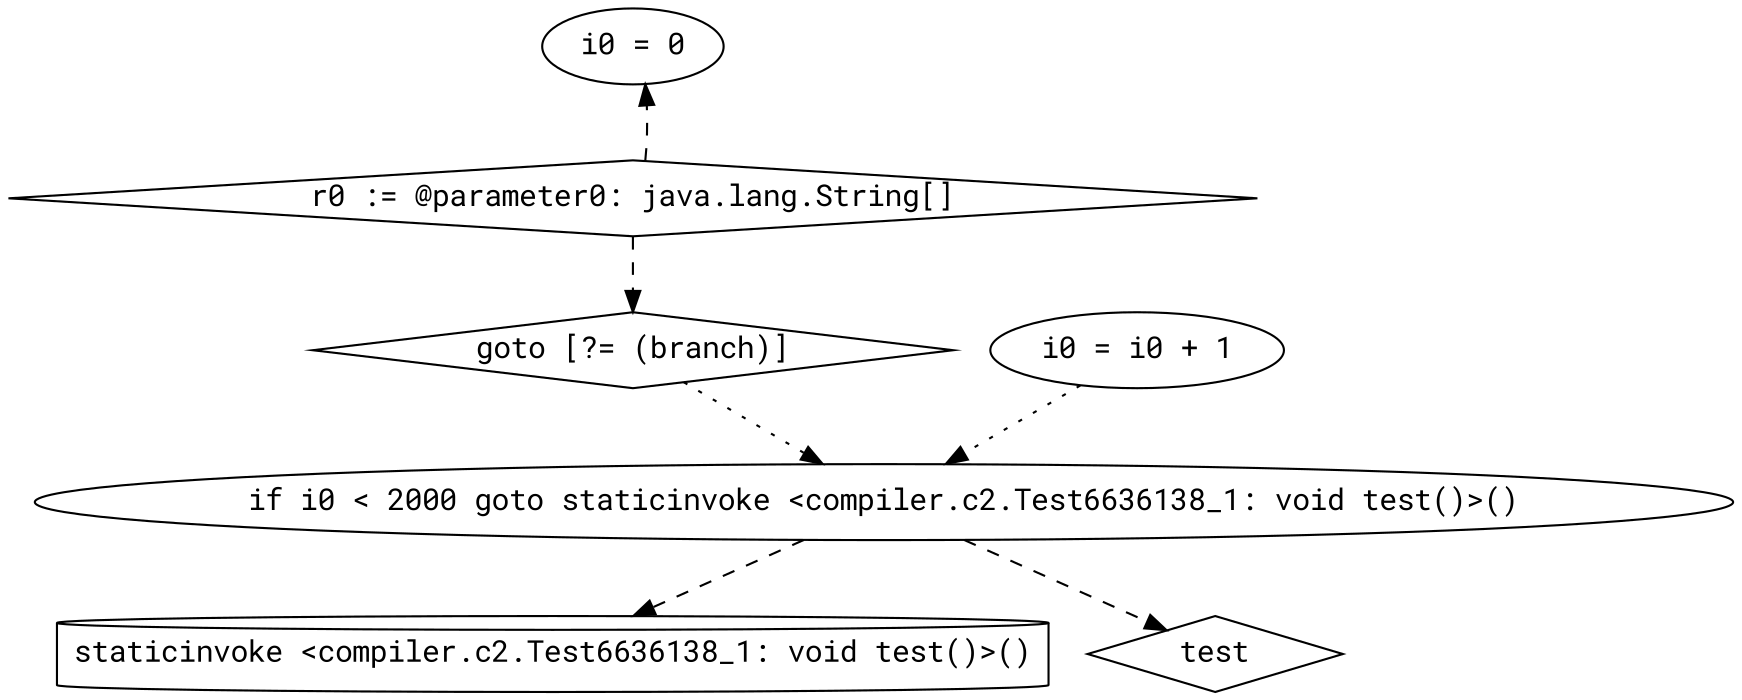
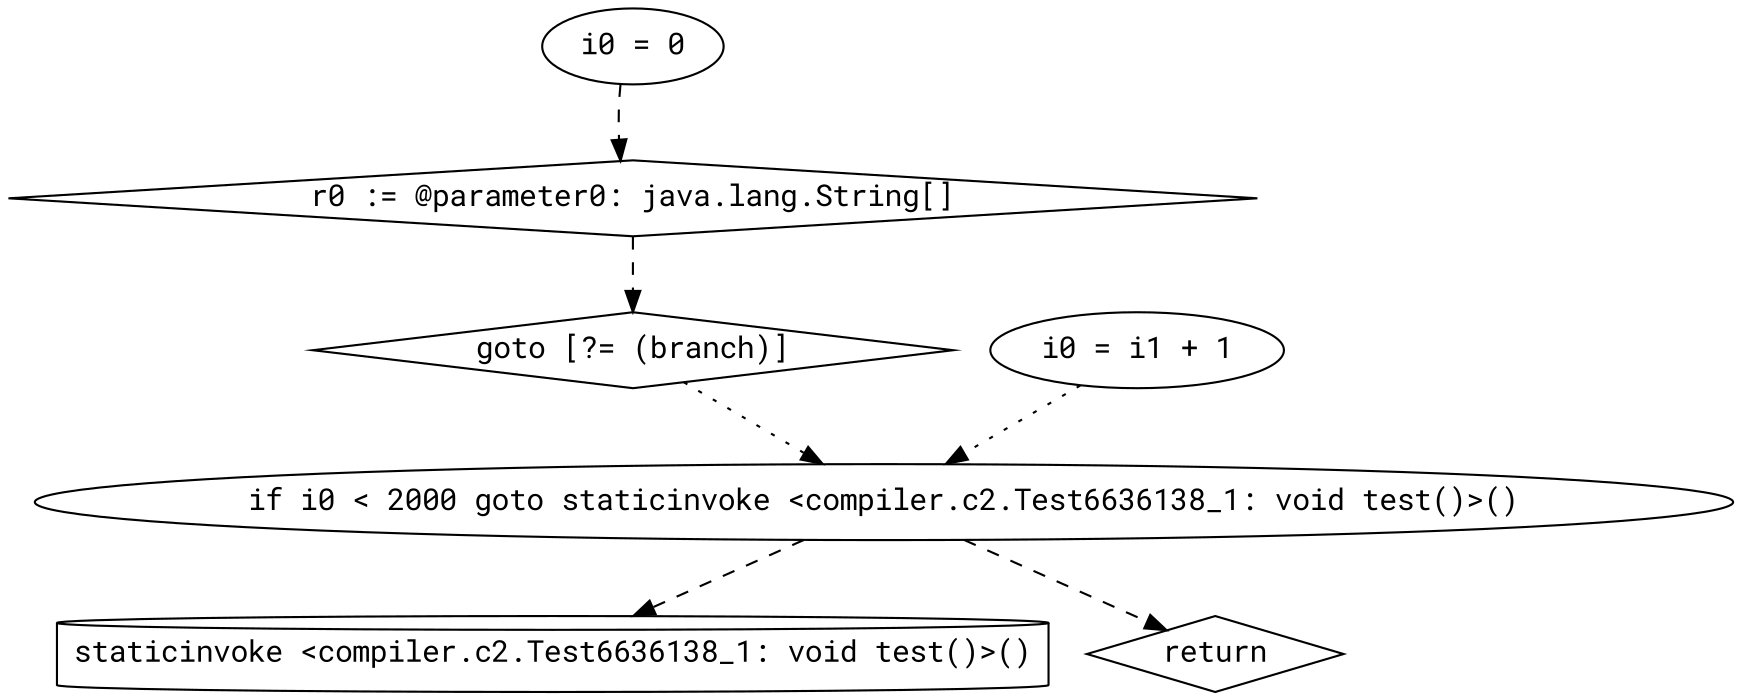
edge "r0 := @parameter0: java.lang.String[]" -> "i0 = 0": reversed
node "i0 = i0 + 1": label "i0 = i0 + 1" -> "i0 = i1 + 1"
node "test": label "test" -> "return"
